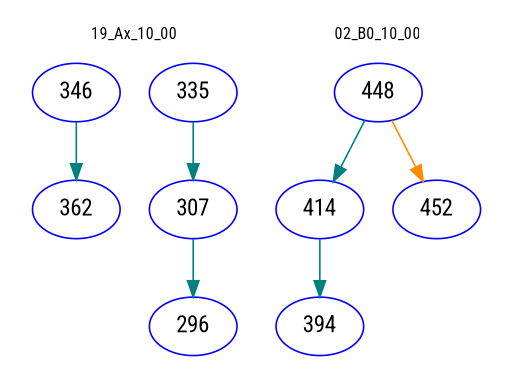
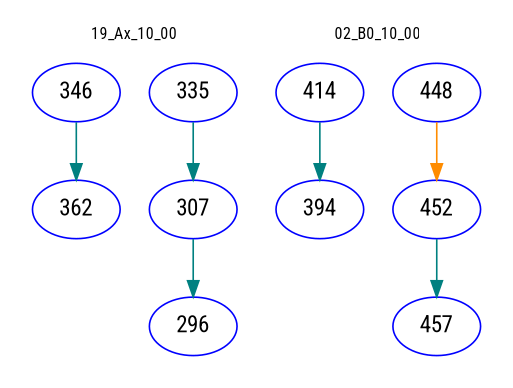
edge "448" -> "414": removed
node "457": added
